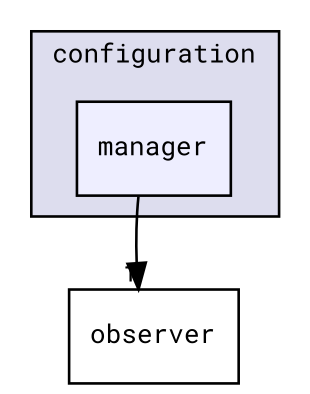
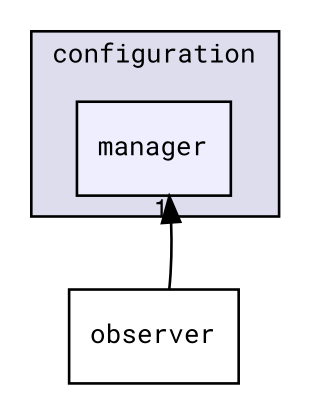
edge "manager" -> "observer": reversed
